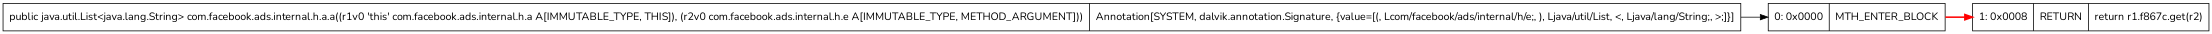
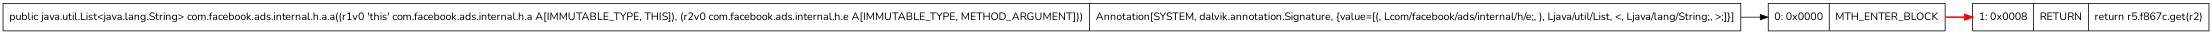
node "1: 0x0008": text "return r1.f867c.get(r2)" -> "return r5.f867c.get(r2)"
